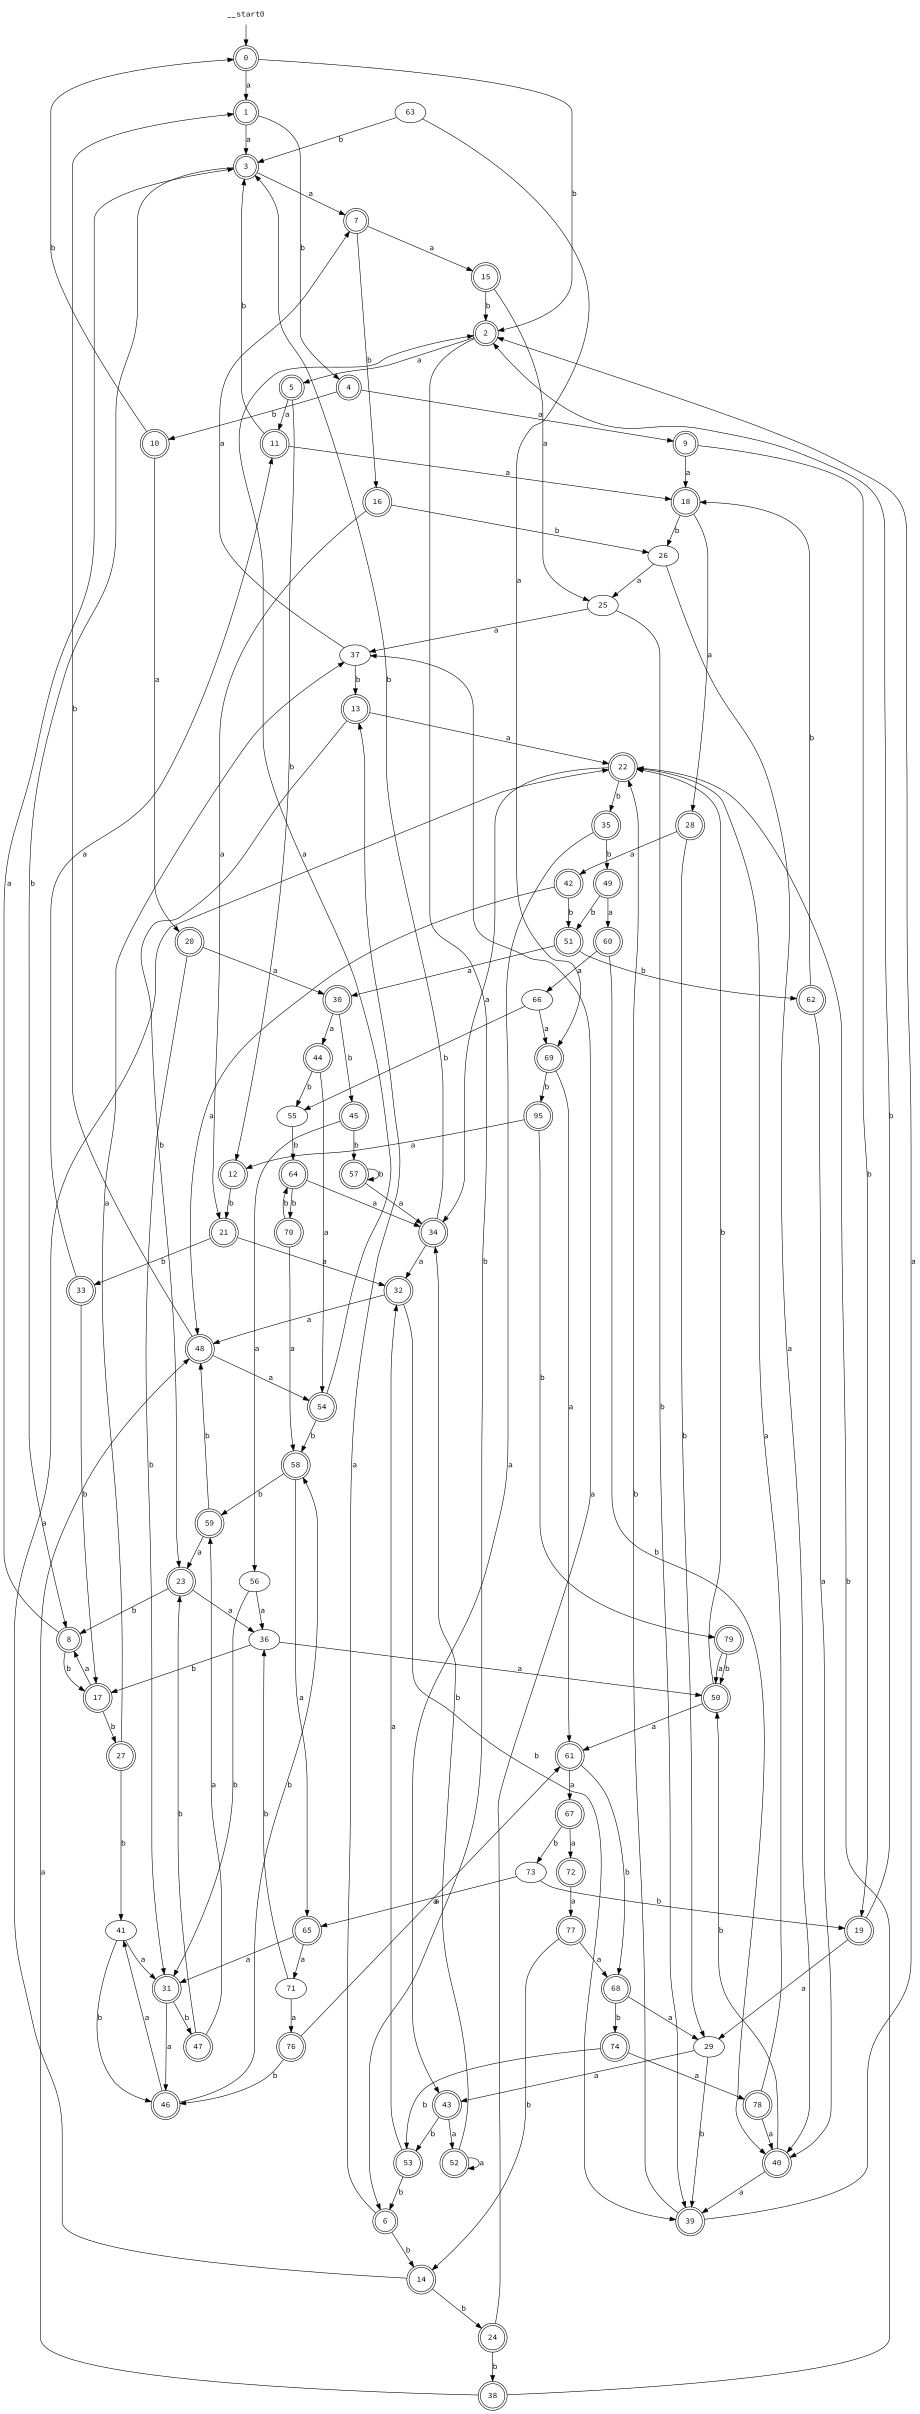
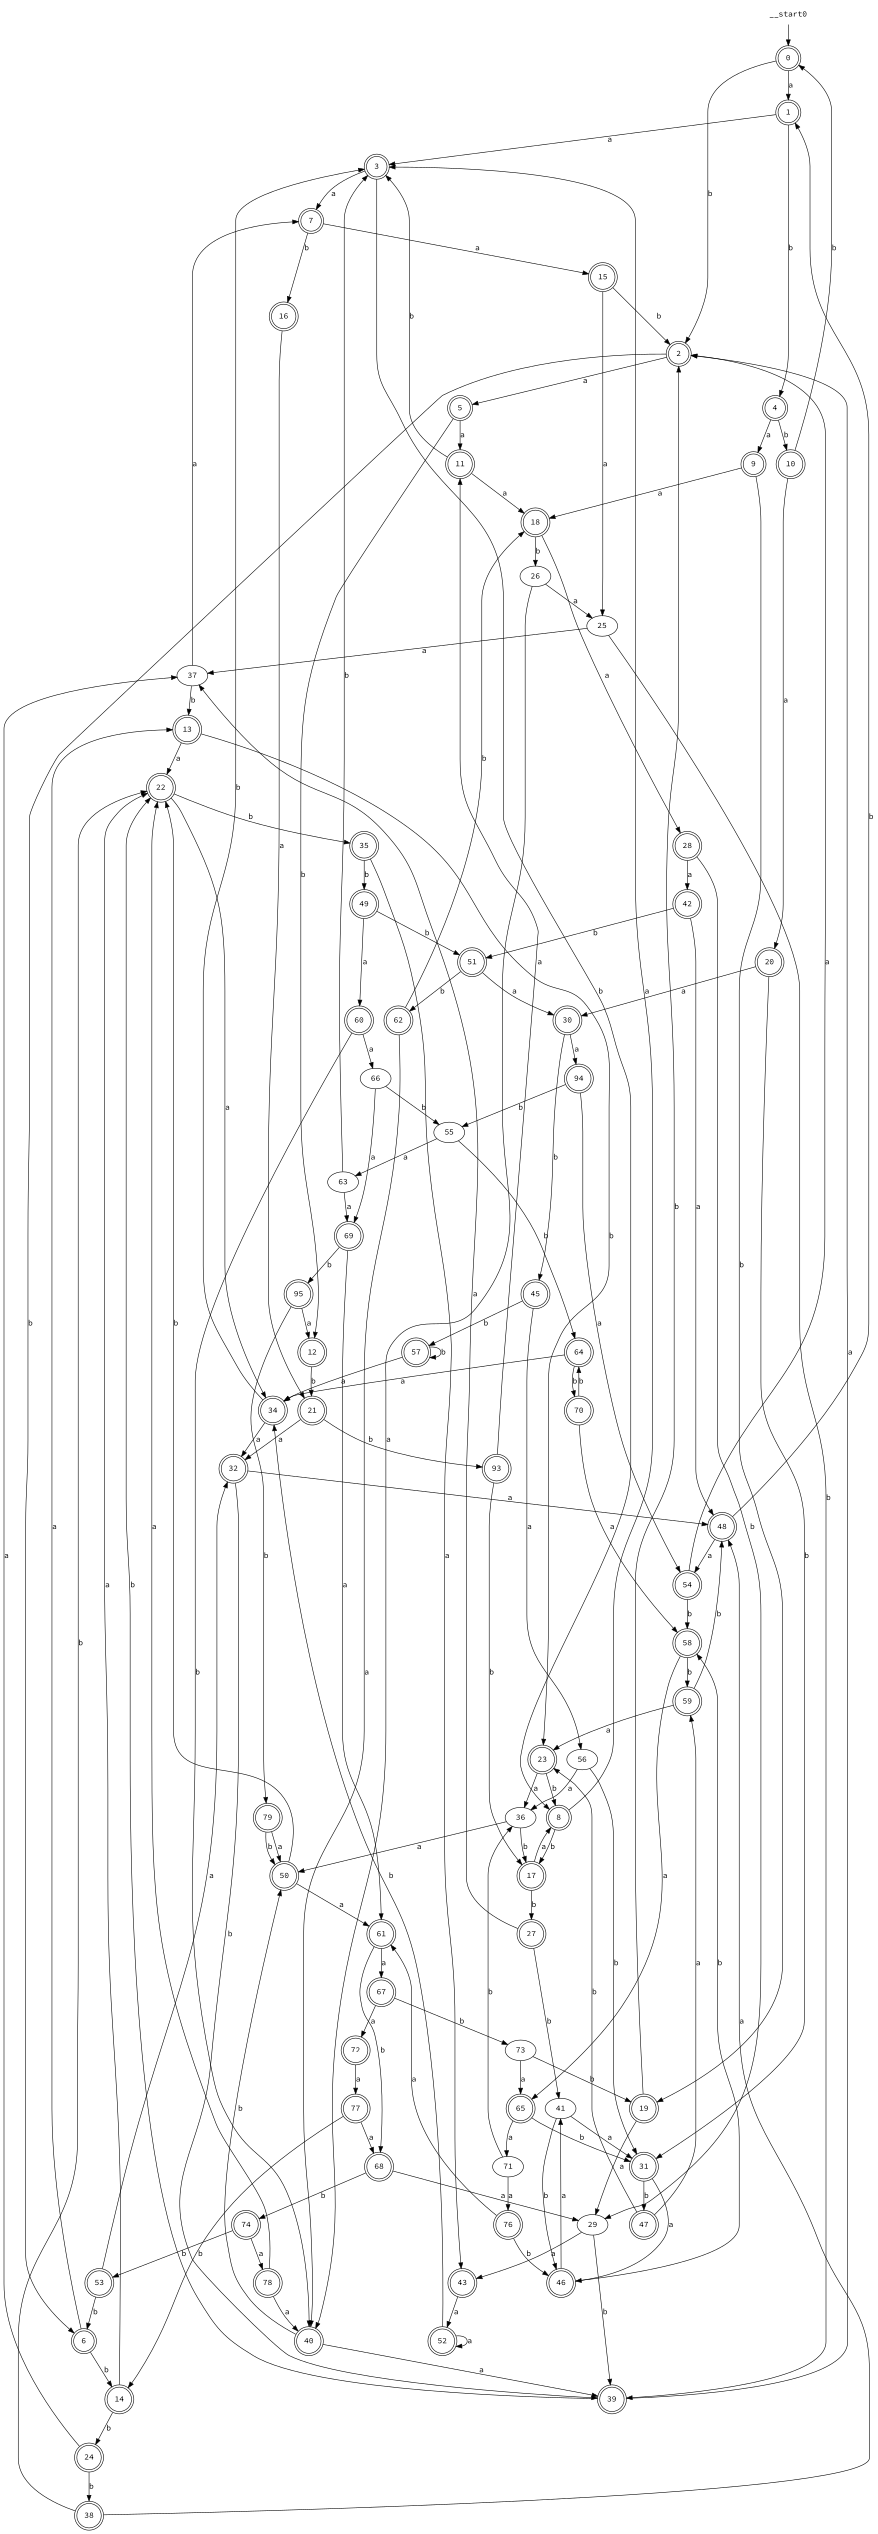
edge "16" -> "26": removed, label "b"
node "44": label "44" -> "94"
edge "55" -> "63": added, label "a"
node "33": label "33" -> "93"
edge "65" -> "31": label "a" -> "b"
edge "43" -> "53": removed, label "b"
